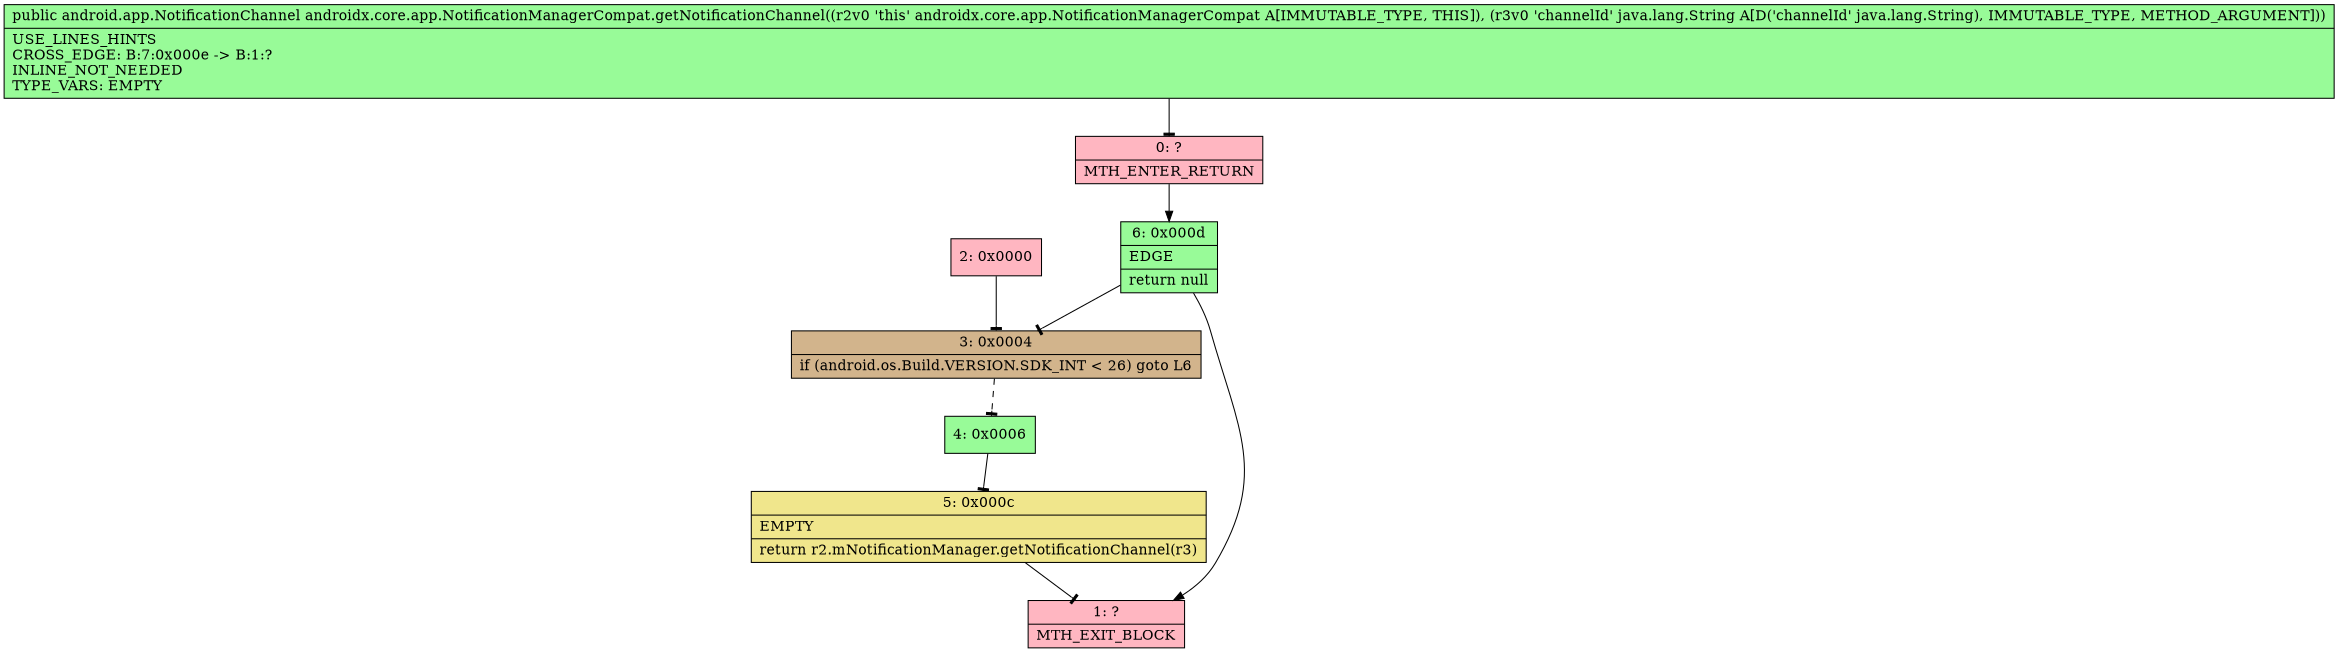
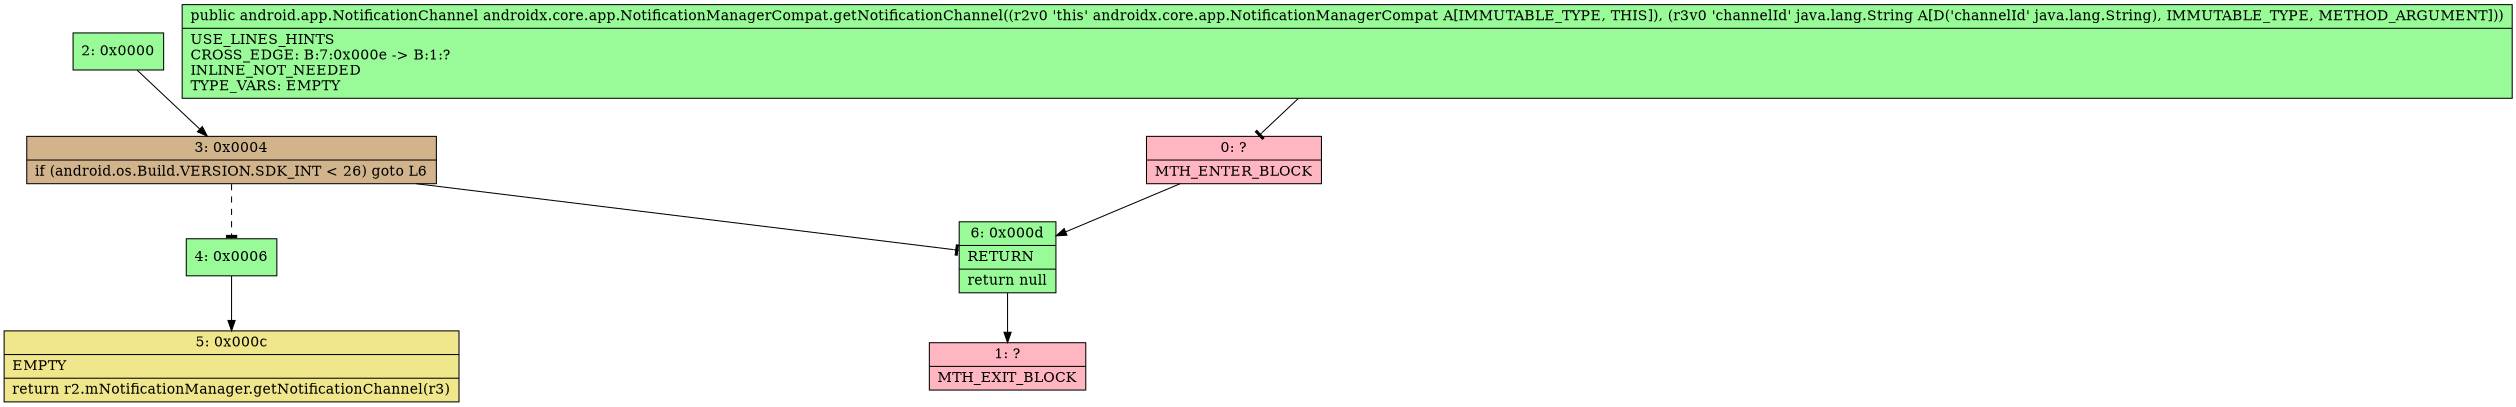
node "0: ?": text "MTH_ENTER_RETURN" -> "MTH_ENTER_BLOCK"
node "2: 0x0000": fillcolor lightpink -> palegreen
node "6: 0x000d": text "EDGE" -> "RETURN"
edge "2: 0x0000" -> "3: 0x0004": arrowhead tee -> normal
edge "6: 0x000d" -> "3: 0x0004": reversed
edge "4: 0x0006" -> "5: 0x000c": arrowhead tee -> normal
edge "5: 0x000c" -> "1: ?": removed
